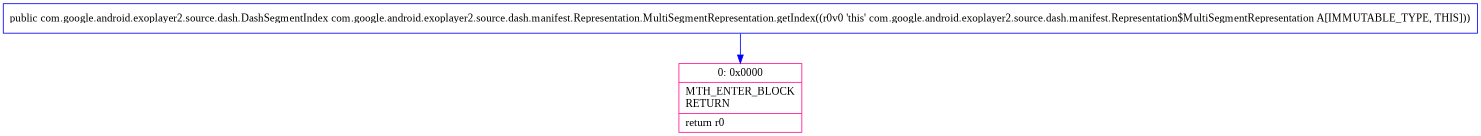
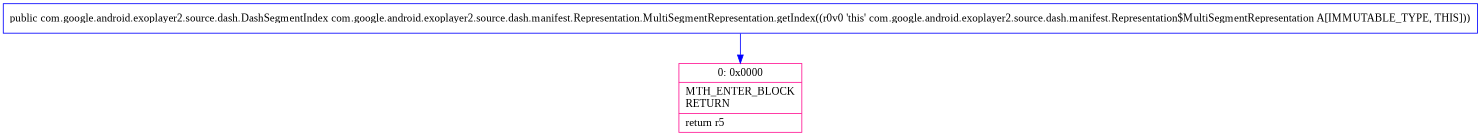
node "0: 0x0000": text "return r0" -> "return r5"
